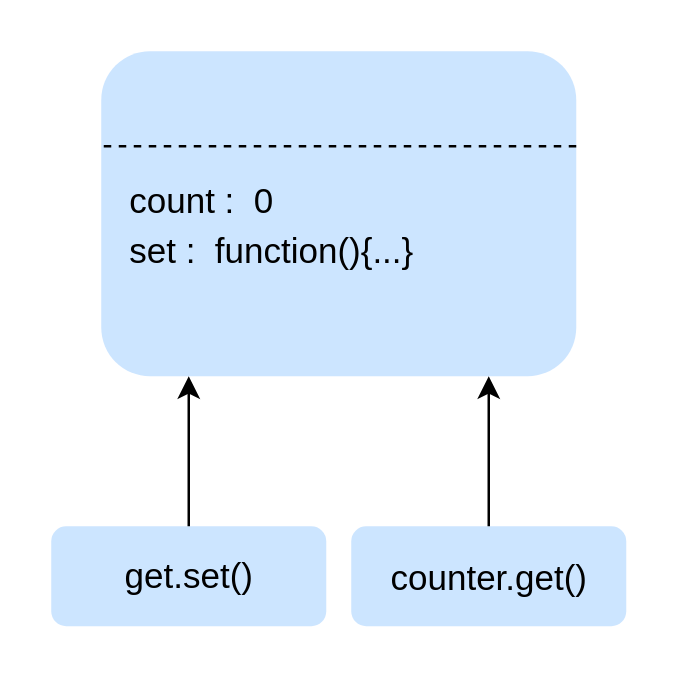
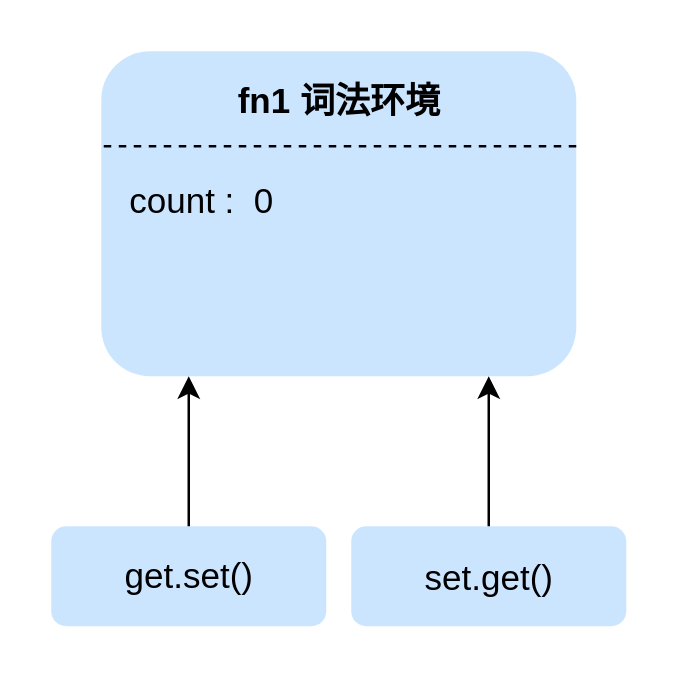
node "fn1 词法环境": added
node "set : function(){...}": removed
node "counter.get()": label "counter.get()" -> "set.get()"
